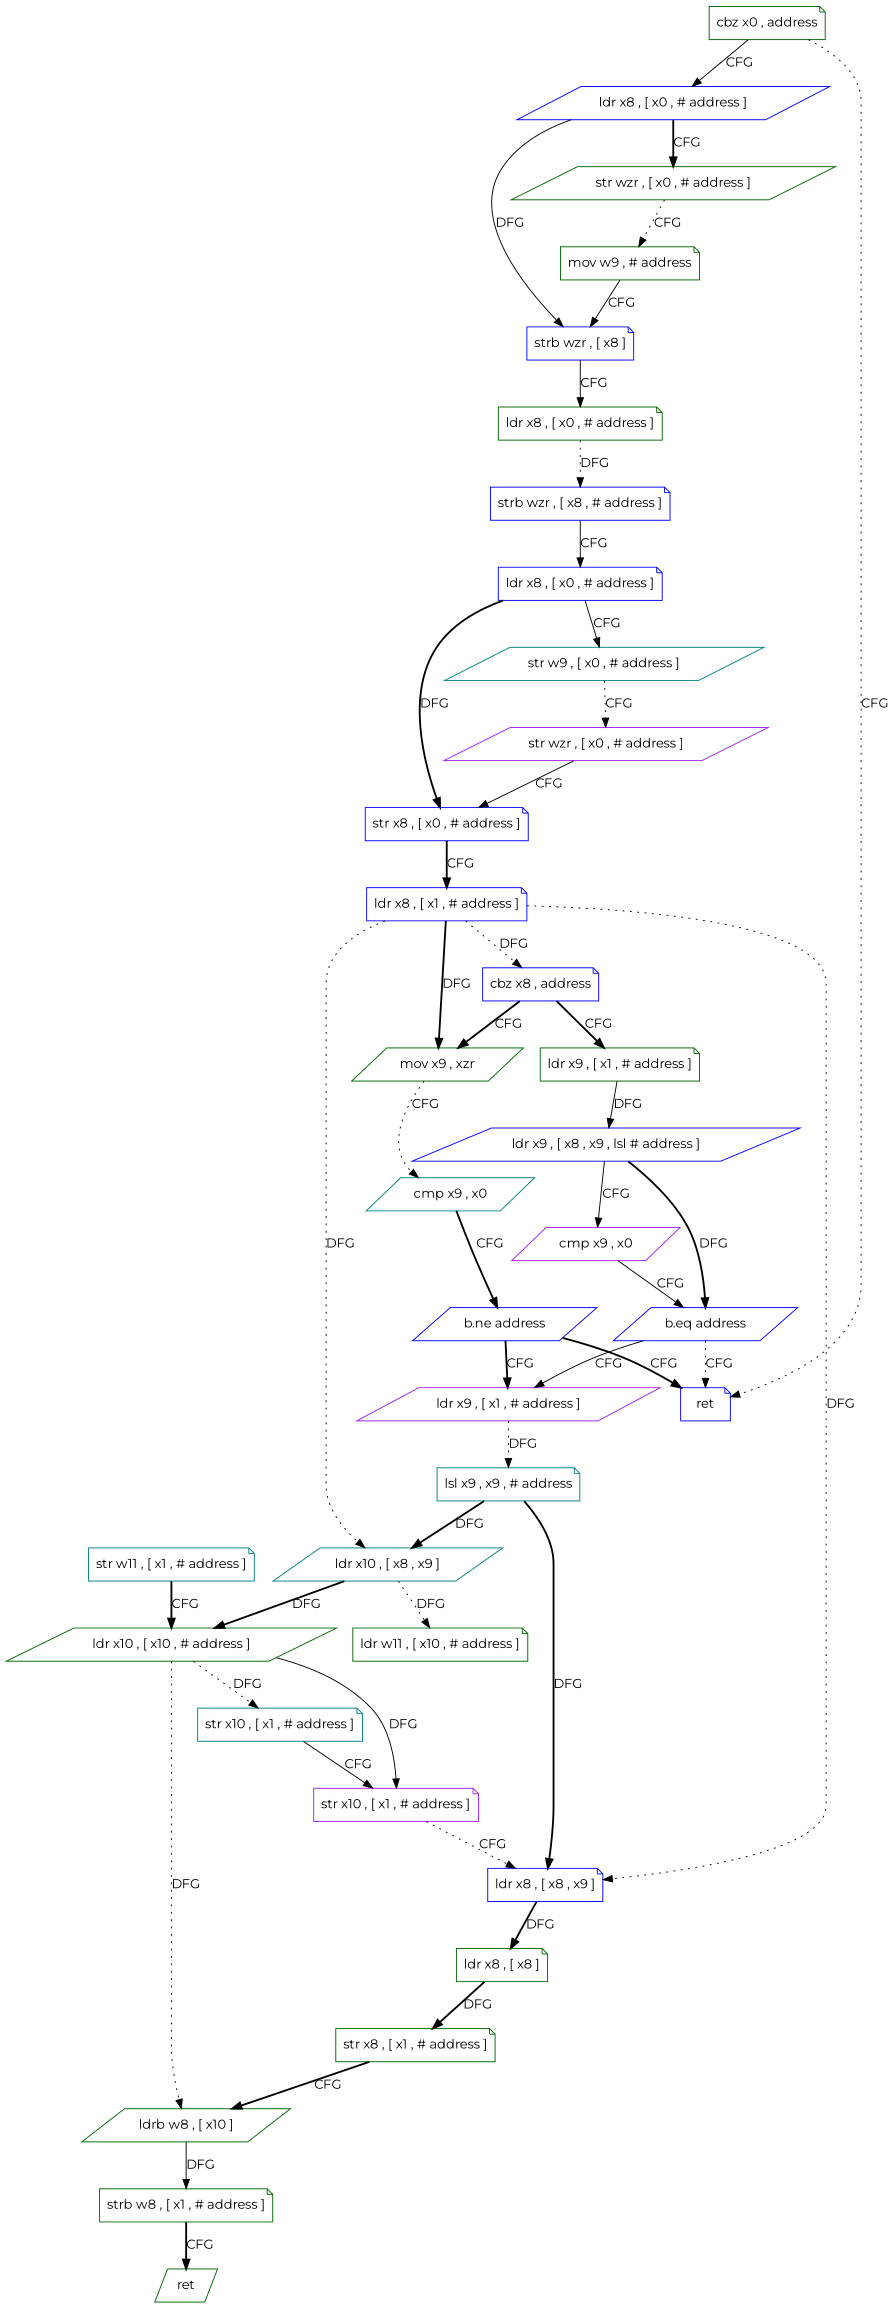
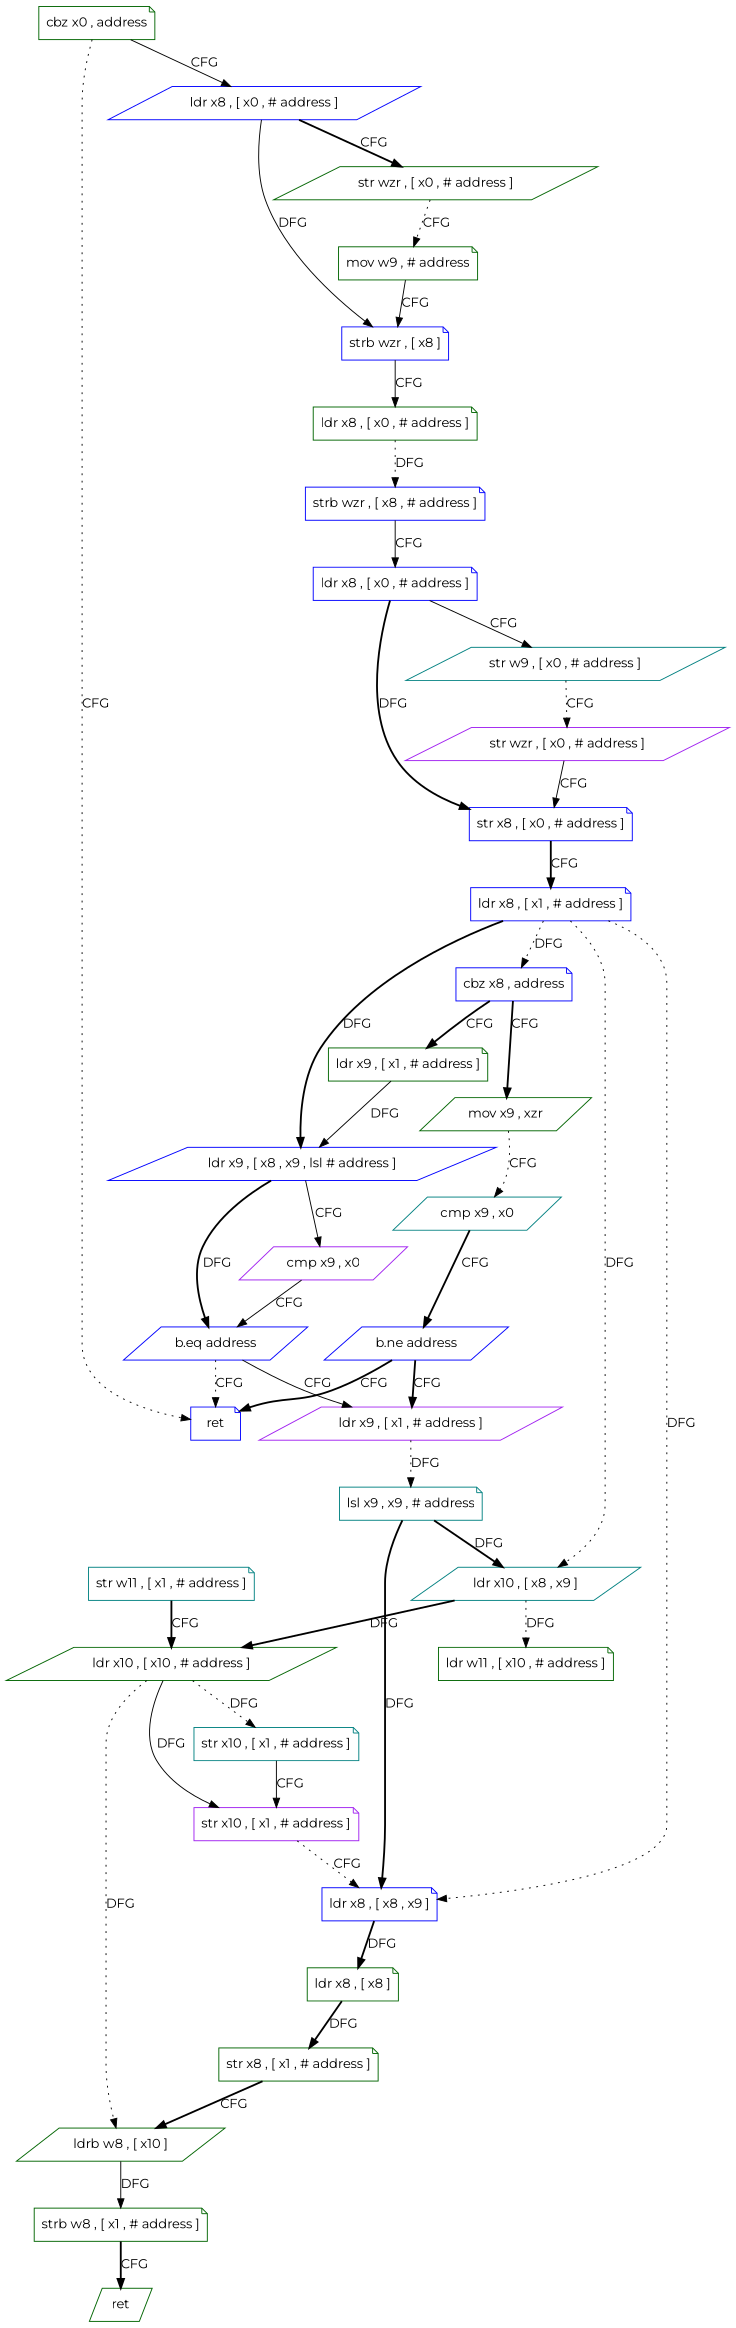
edge "ldr x8 , [ x1 , # address ]" -> "mov x9 , xzr": now "ldr x8 , [ x1 , # address ]" -> "ldr x9 , [ x8 , x9 , lsl # address ]"
